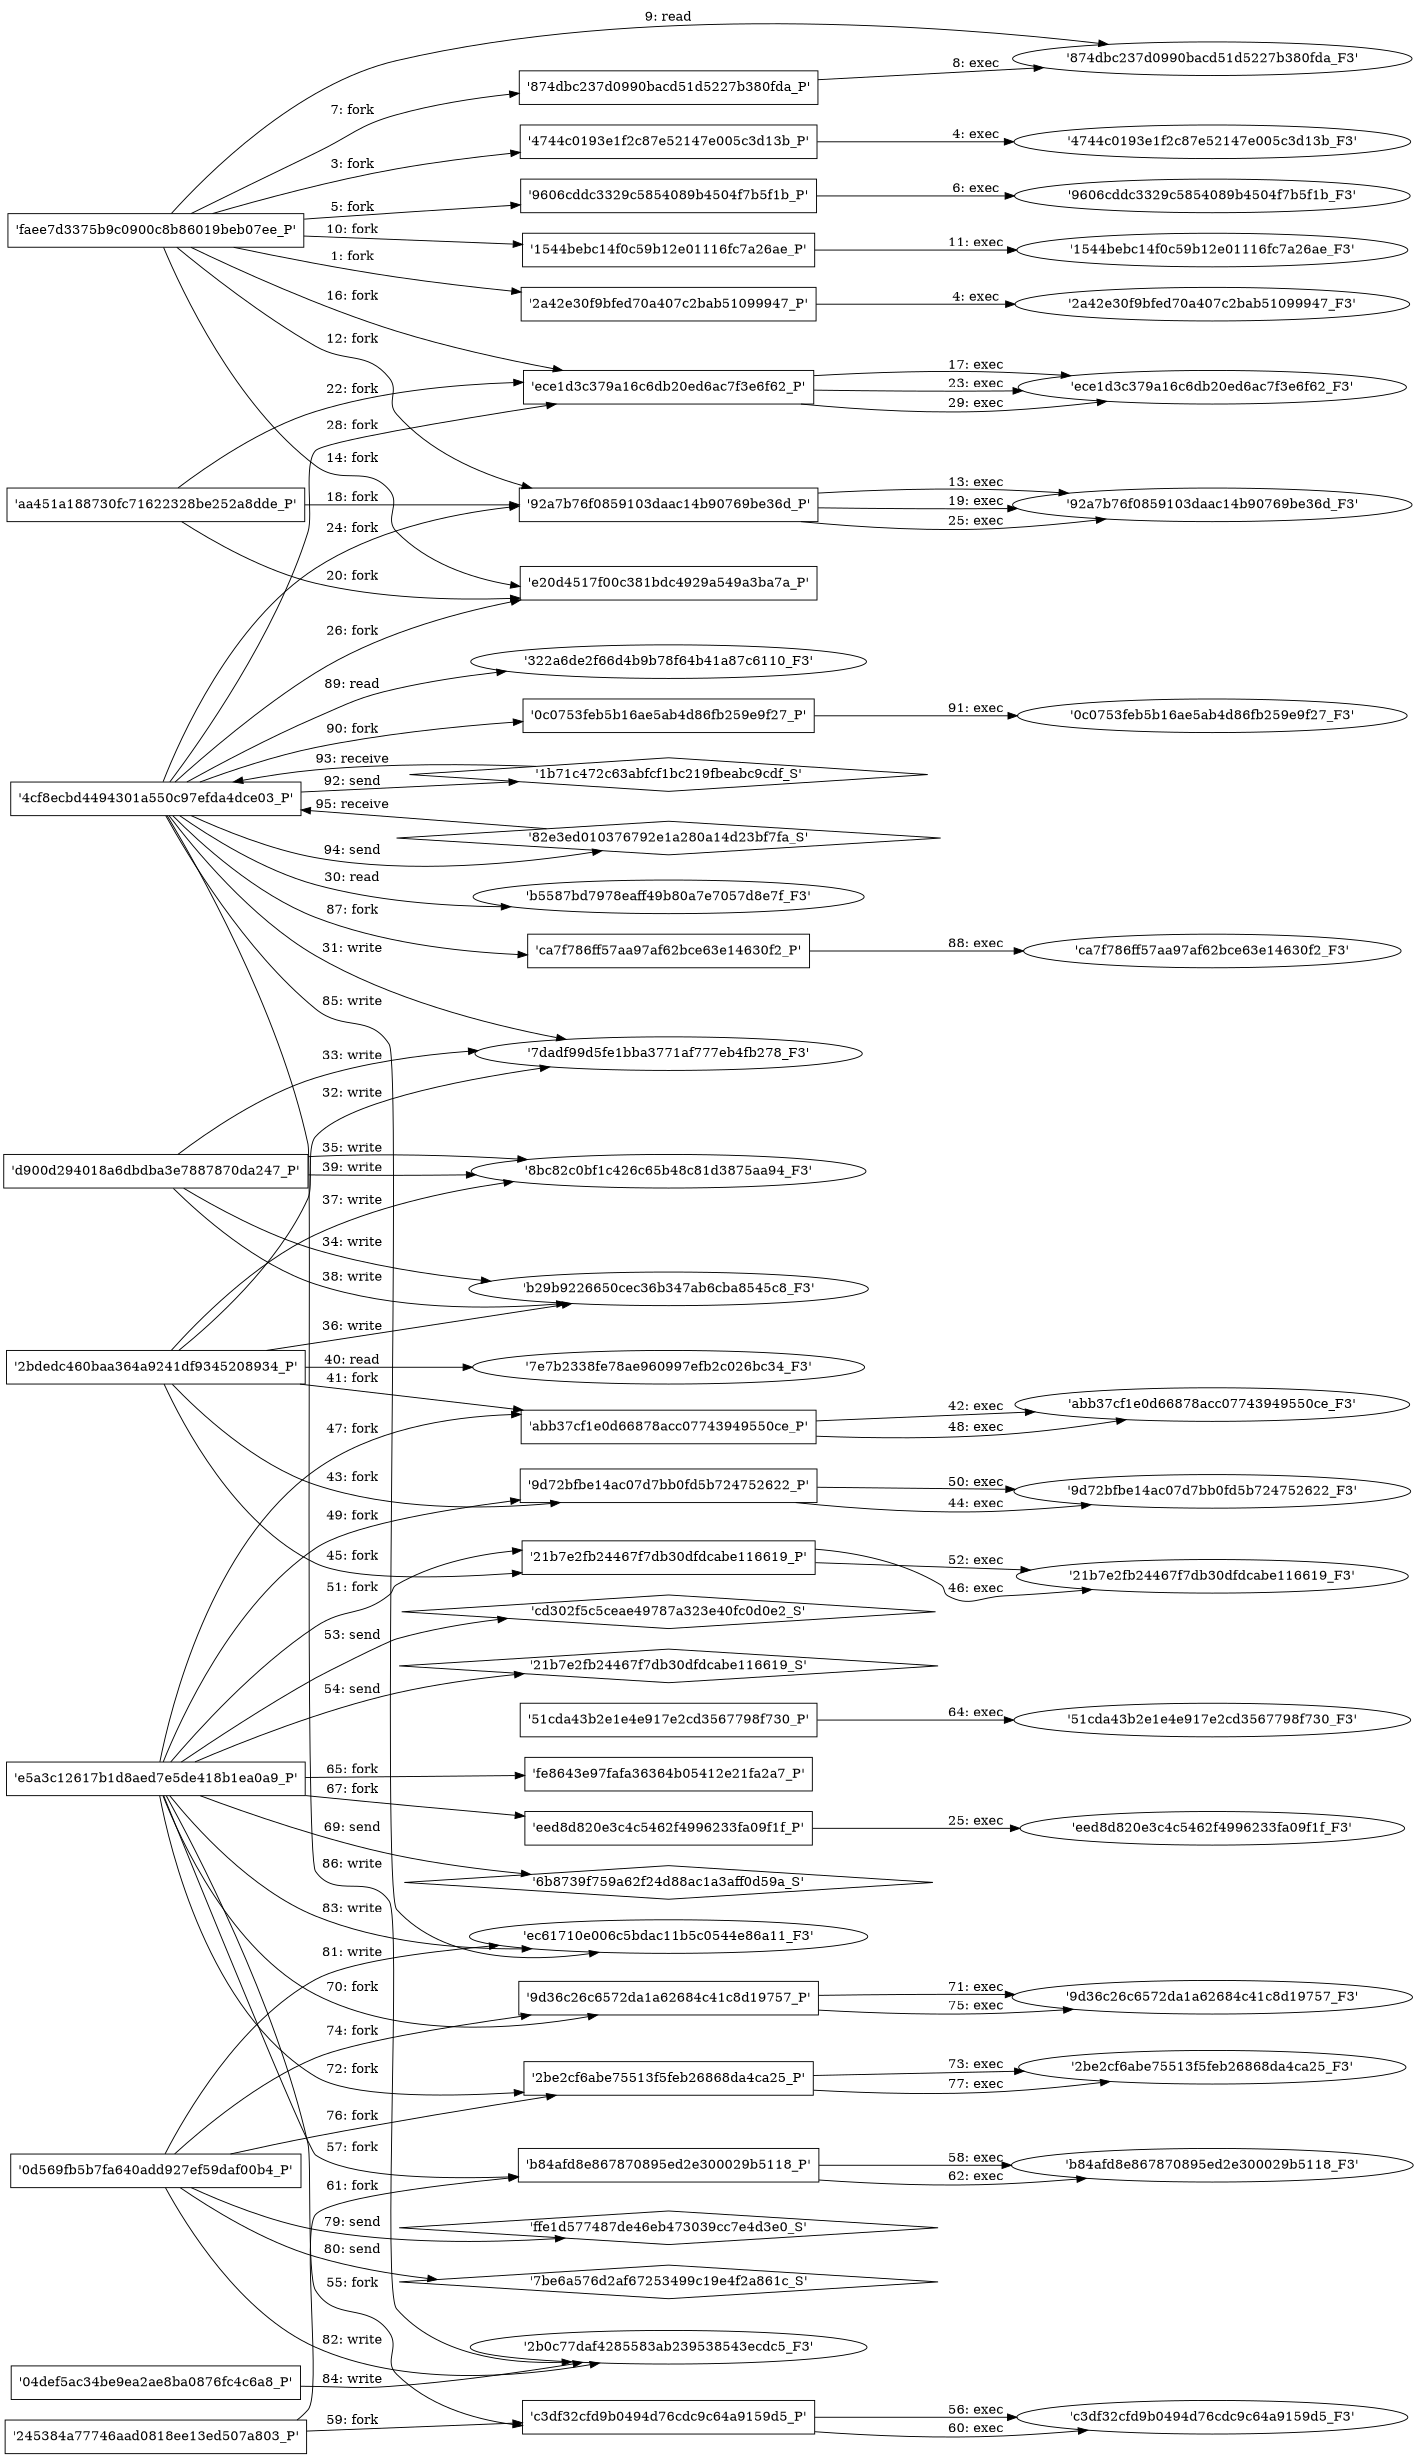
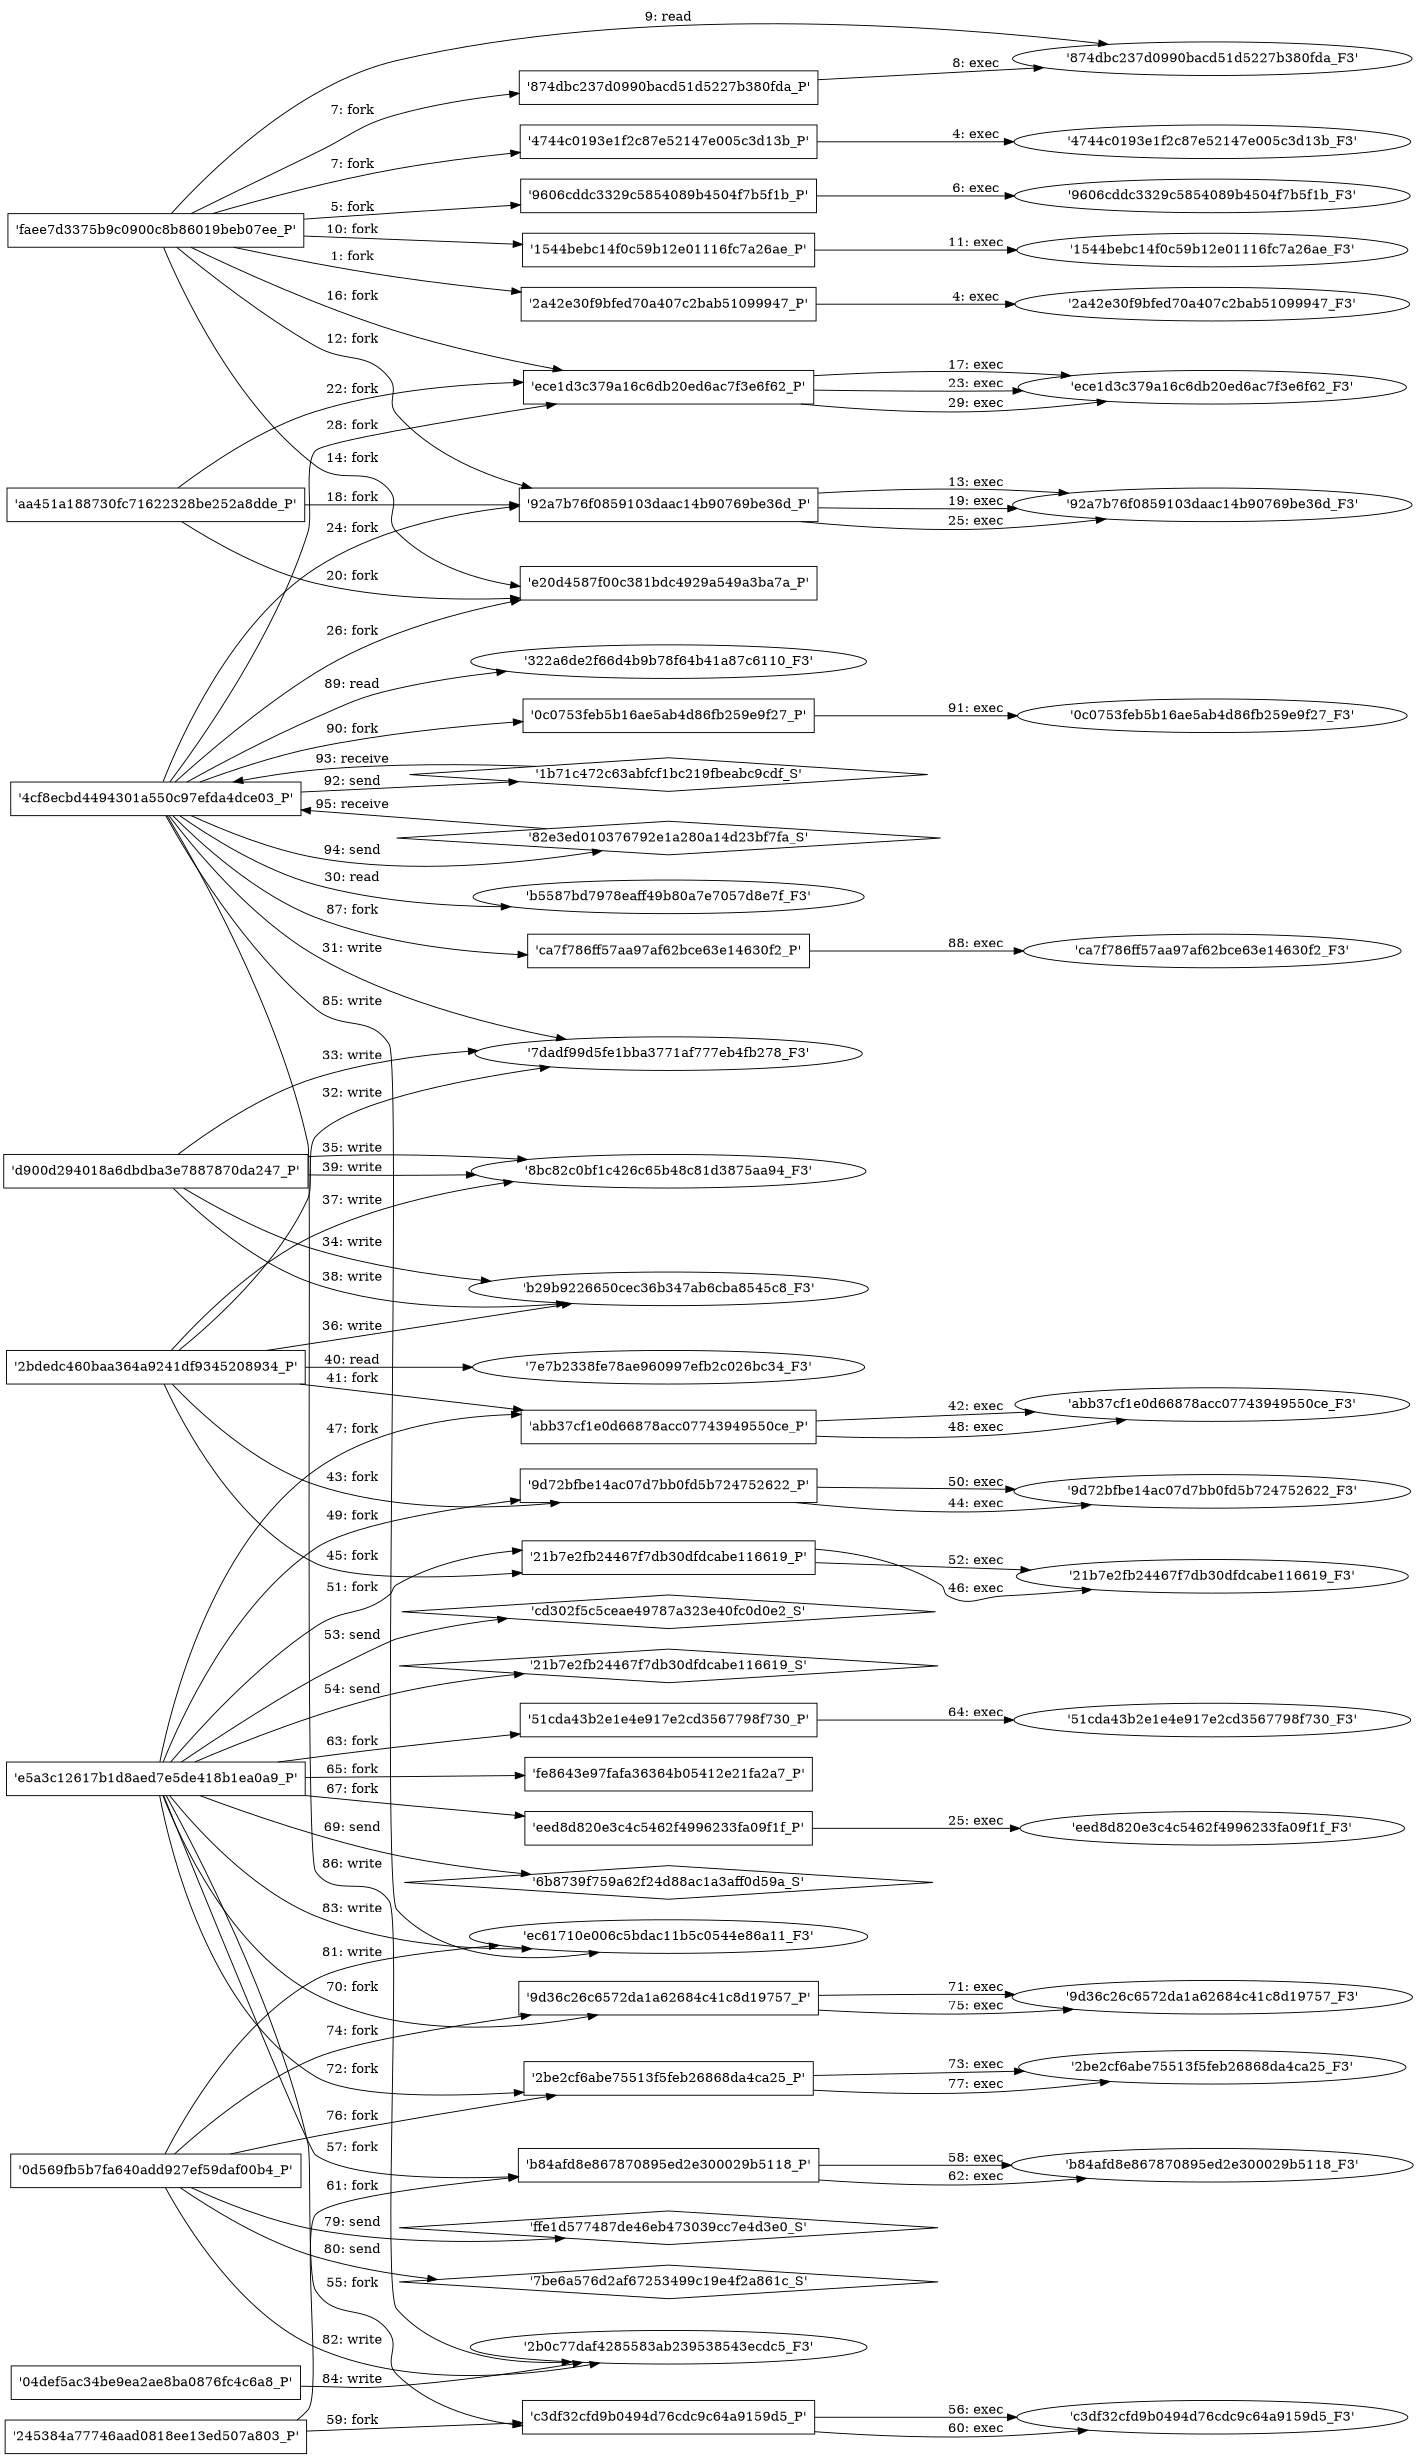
edge "'faee7d3375b9c0900c8b86019beb07ee_P'" -> "'4744c0193e1f2c87e52147e005c3d13b_P'": label "3: fork" -> "7: fork"
node "'e20d4517f00c381bdc4929a549a3ba7a_P'": label "'e20d4517f00c381bdc4929a549a3ba7a_P'" -> "'e20d4587f00c381bdc4929a549a3ba7a_P'"
edge "'e5a3c12617b1d8aed7e5de418b1ea0a9_P'" -> "'51cda43b2e1e4e917e2cd3567798f730_P'": added, label "63: fork"
